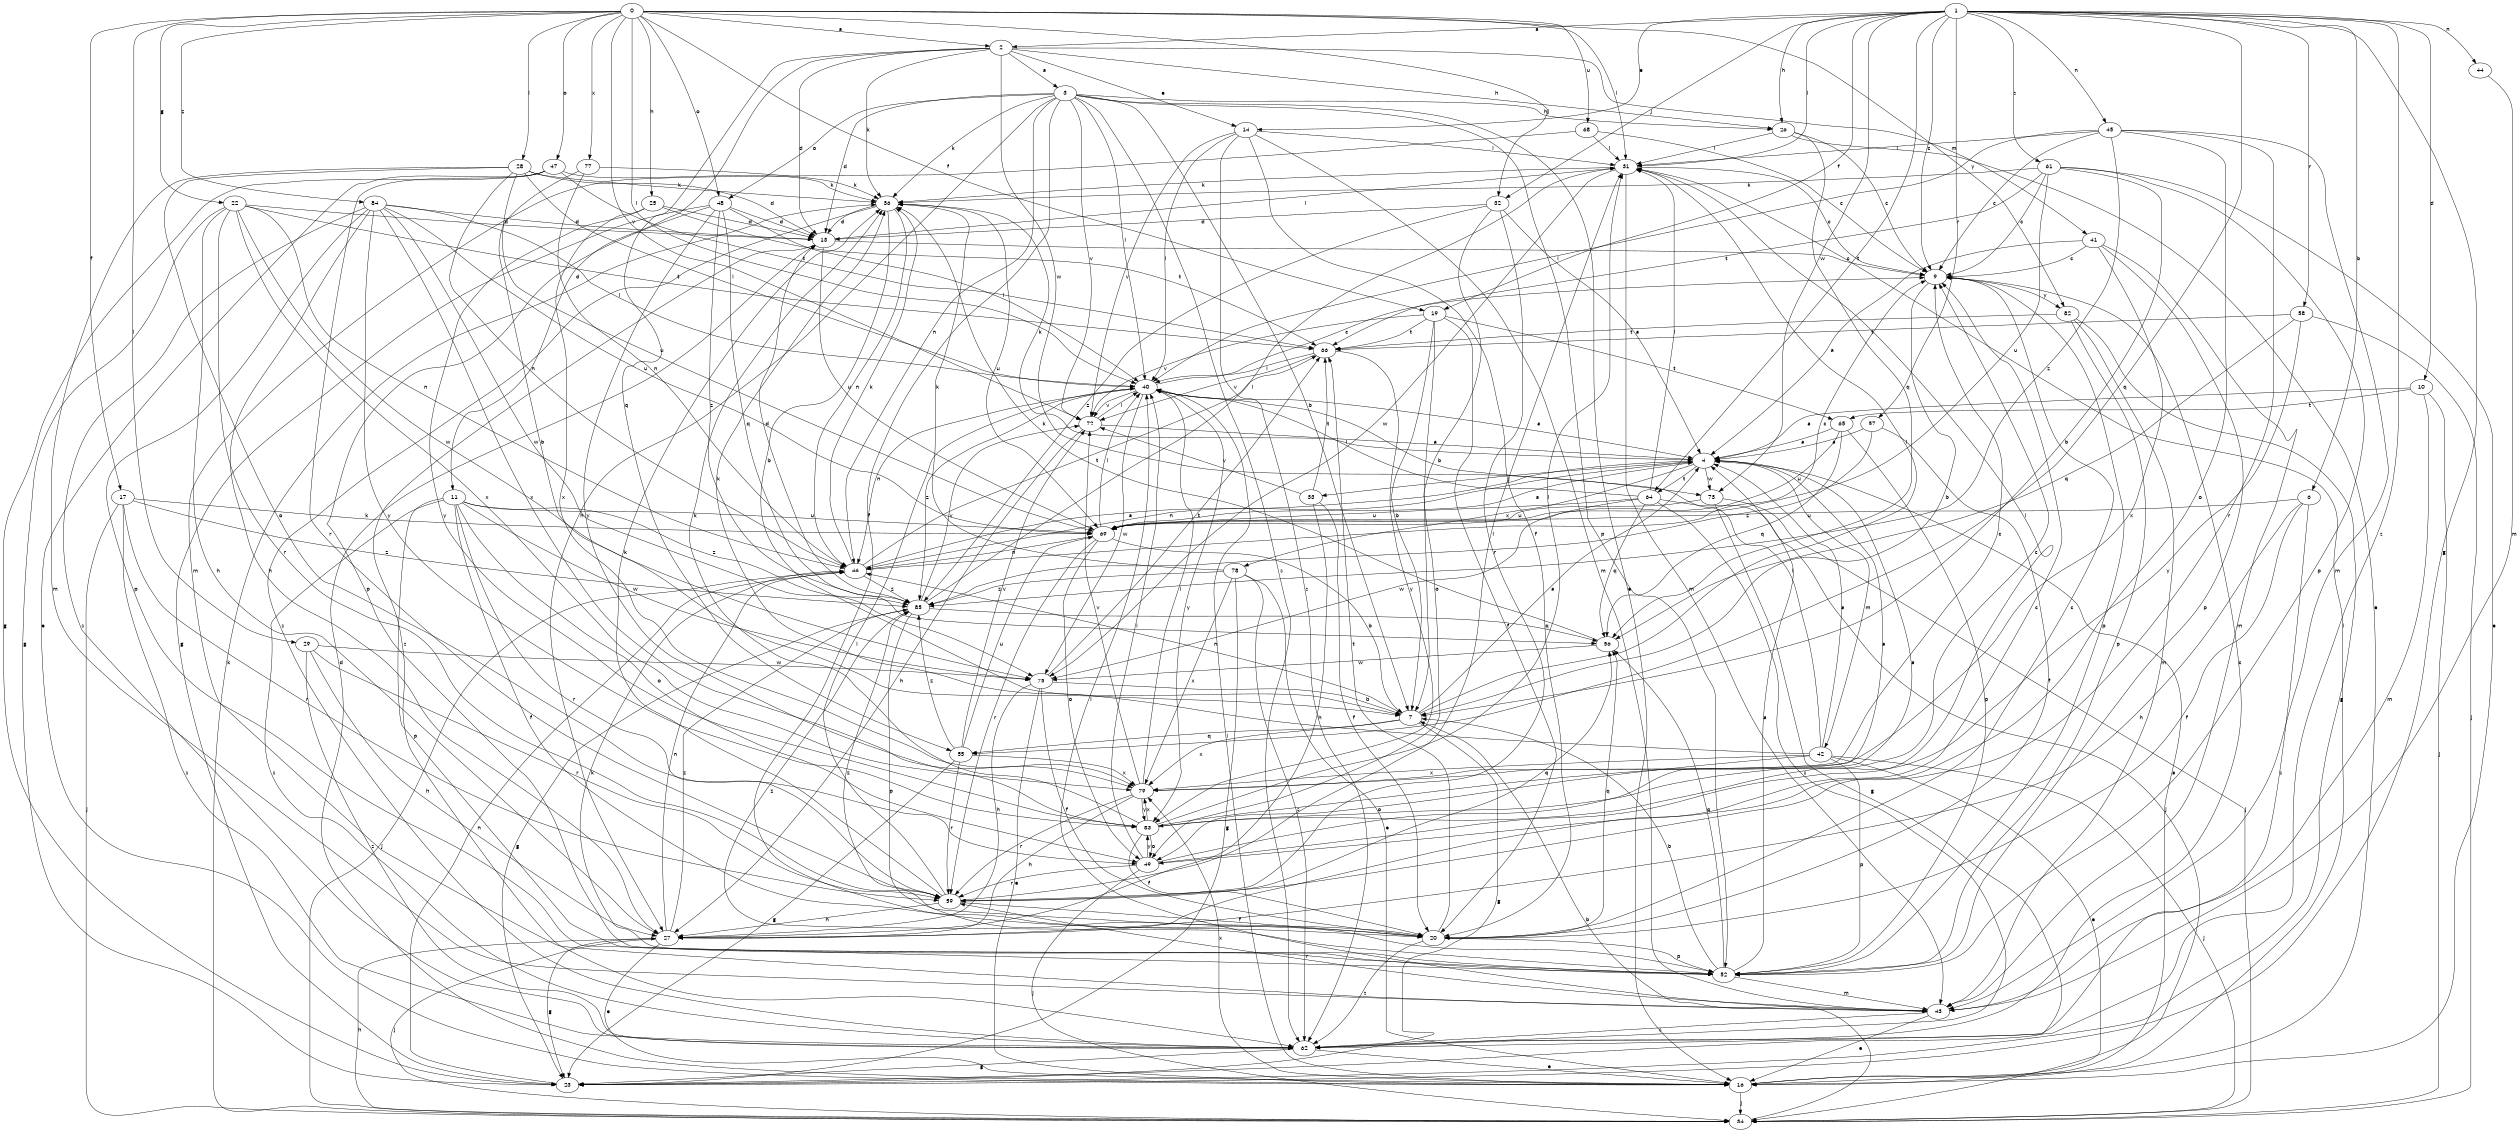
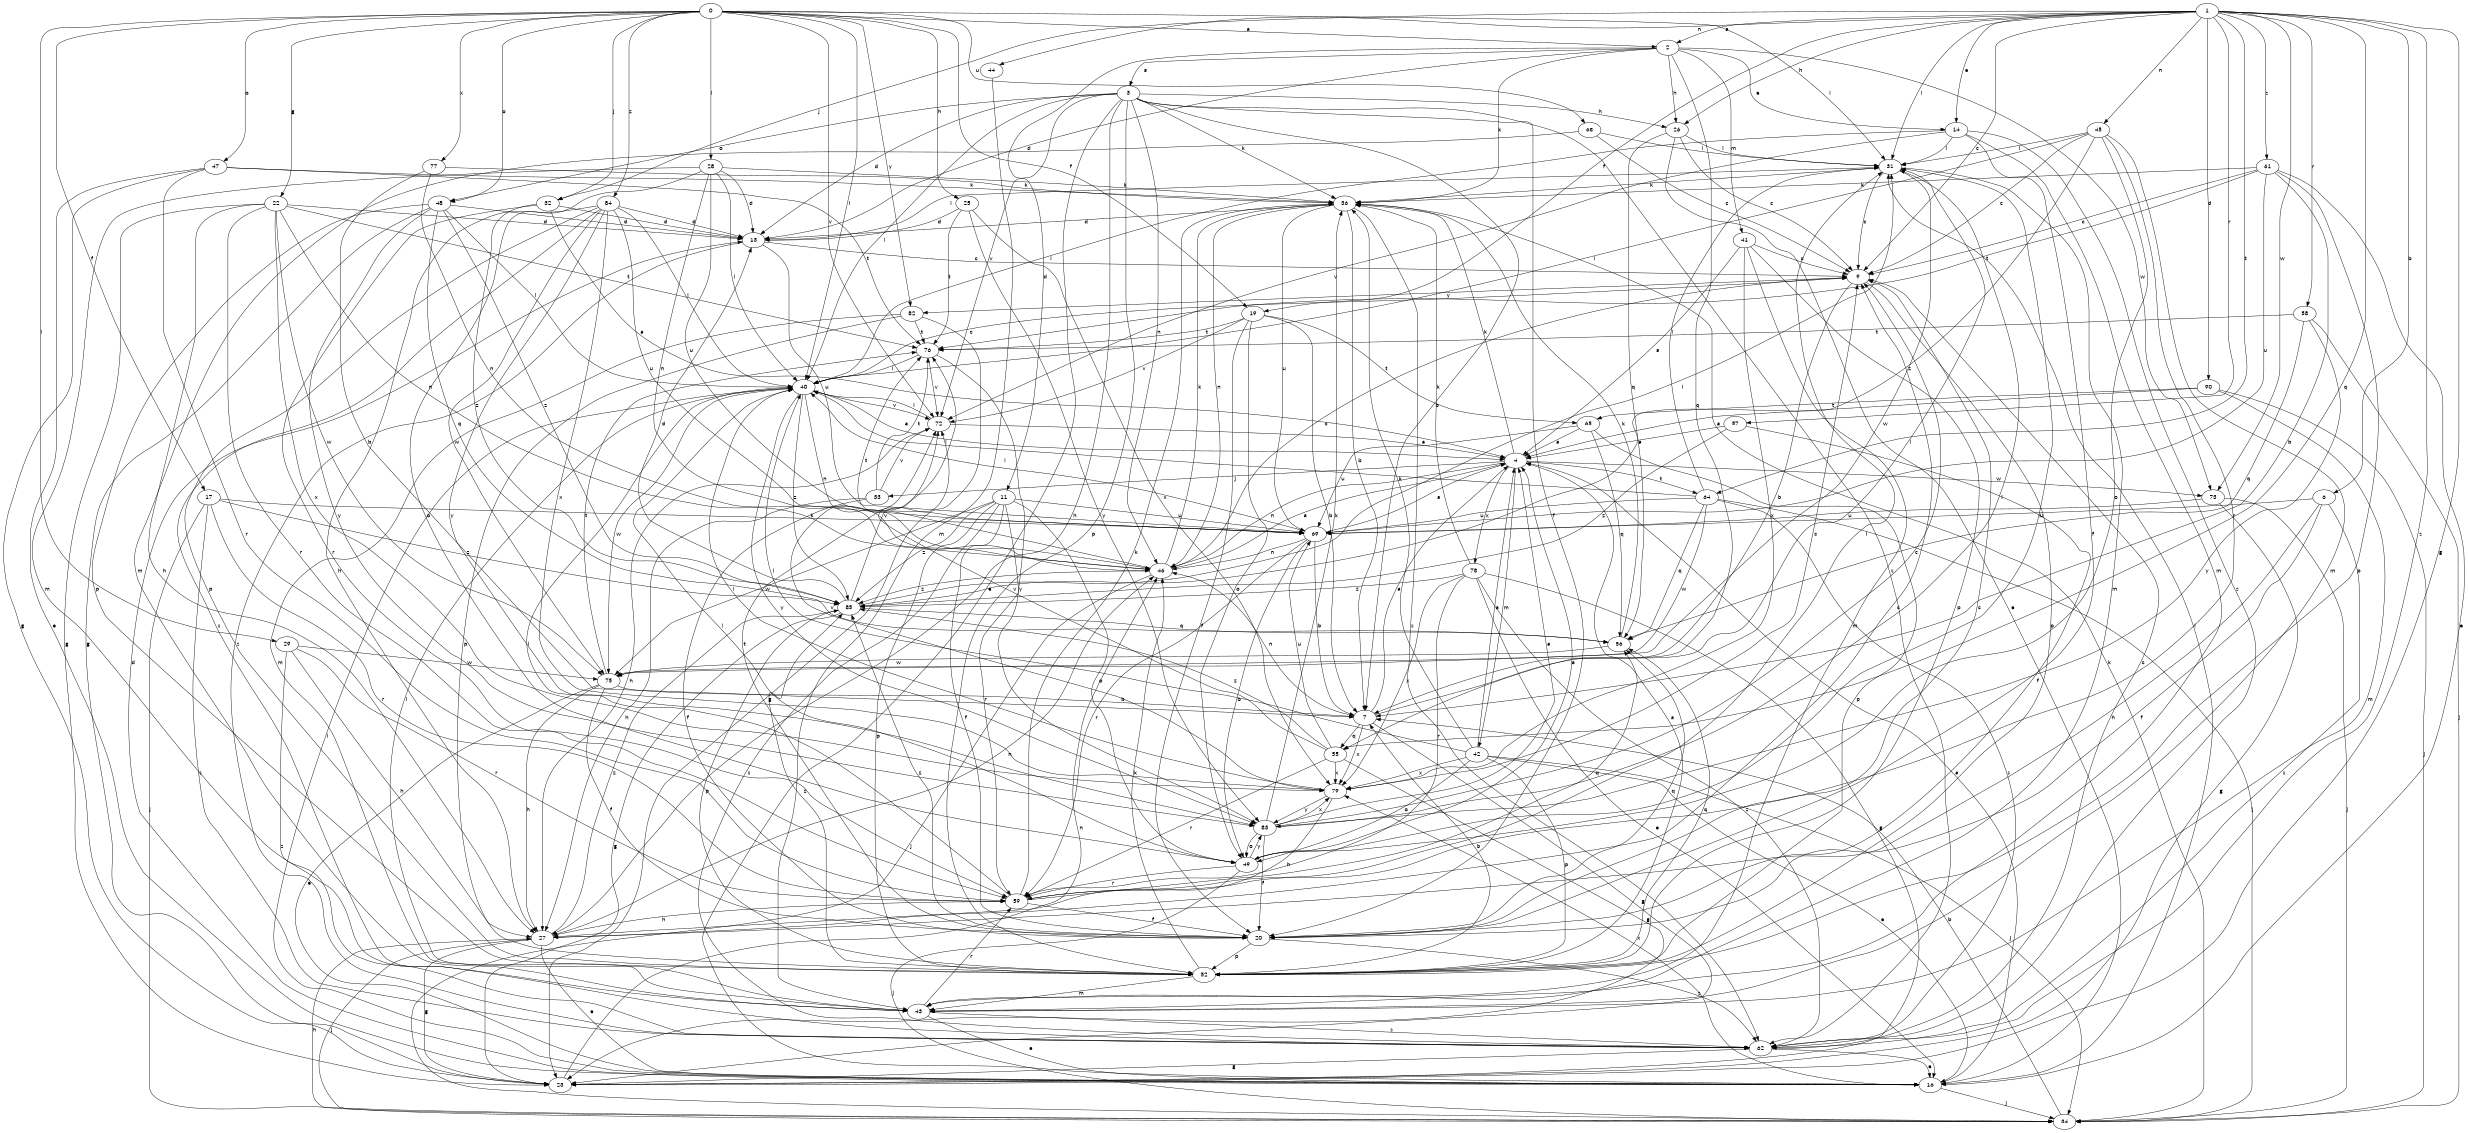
node "66": label "66" -> "76"
node "10": label "10" -> "90"
edge "32" -> "7": removed, label "b"
edge "79" -> "59": now "78" -> "59"
